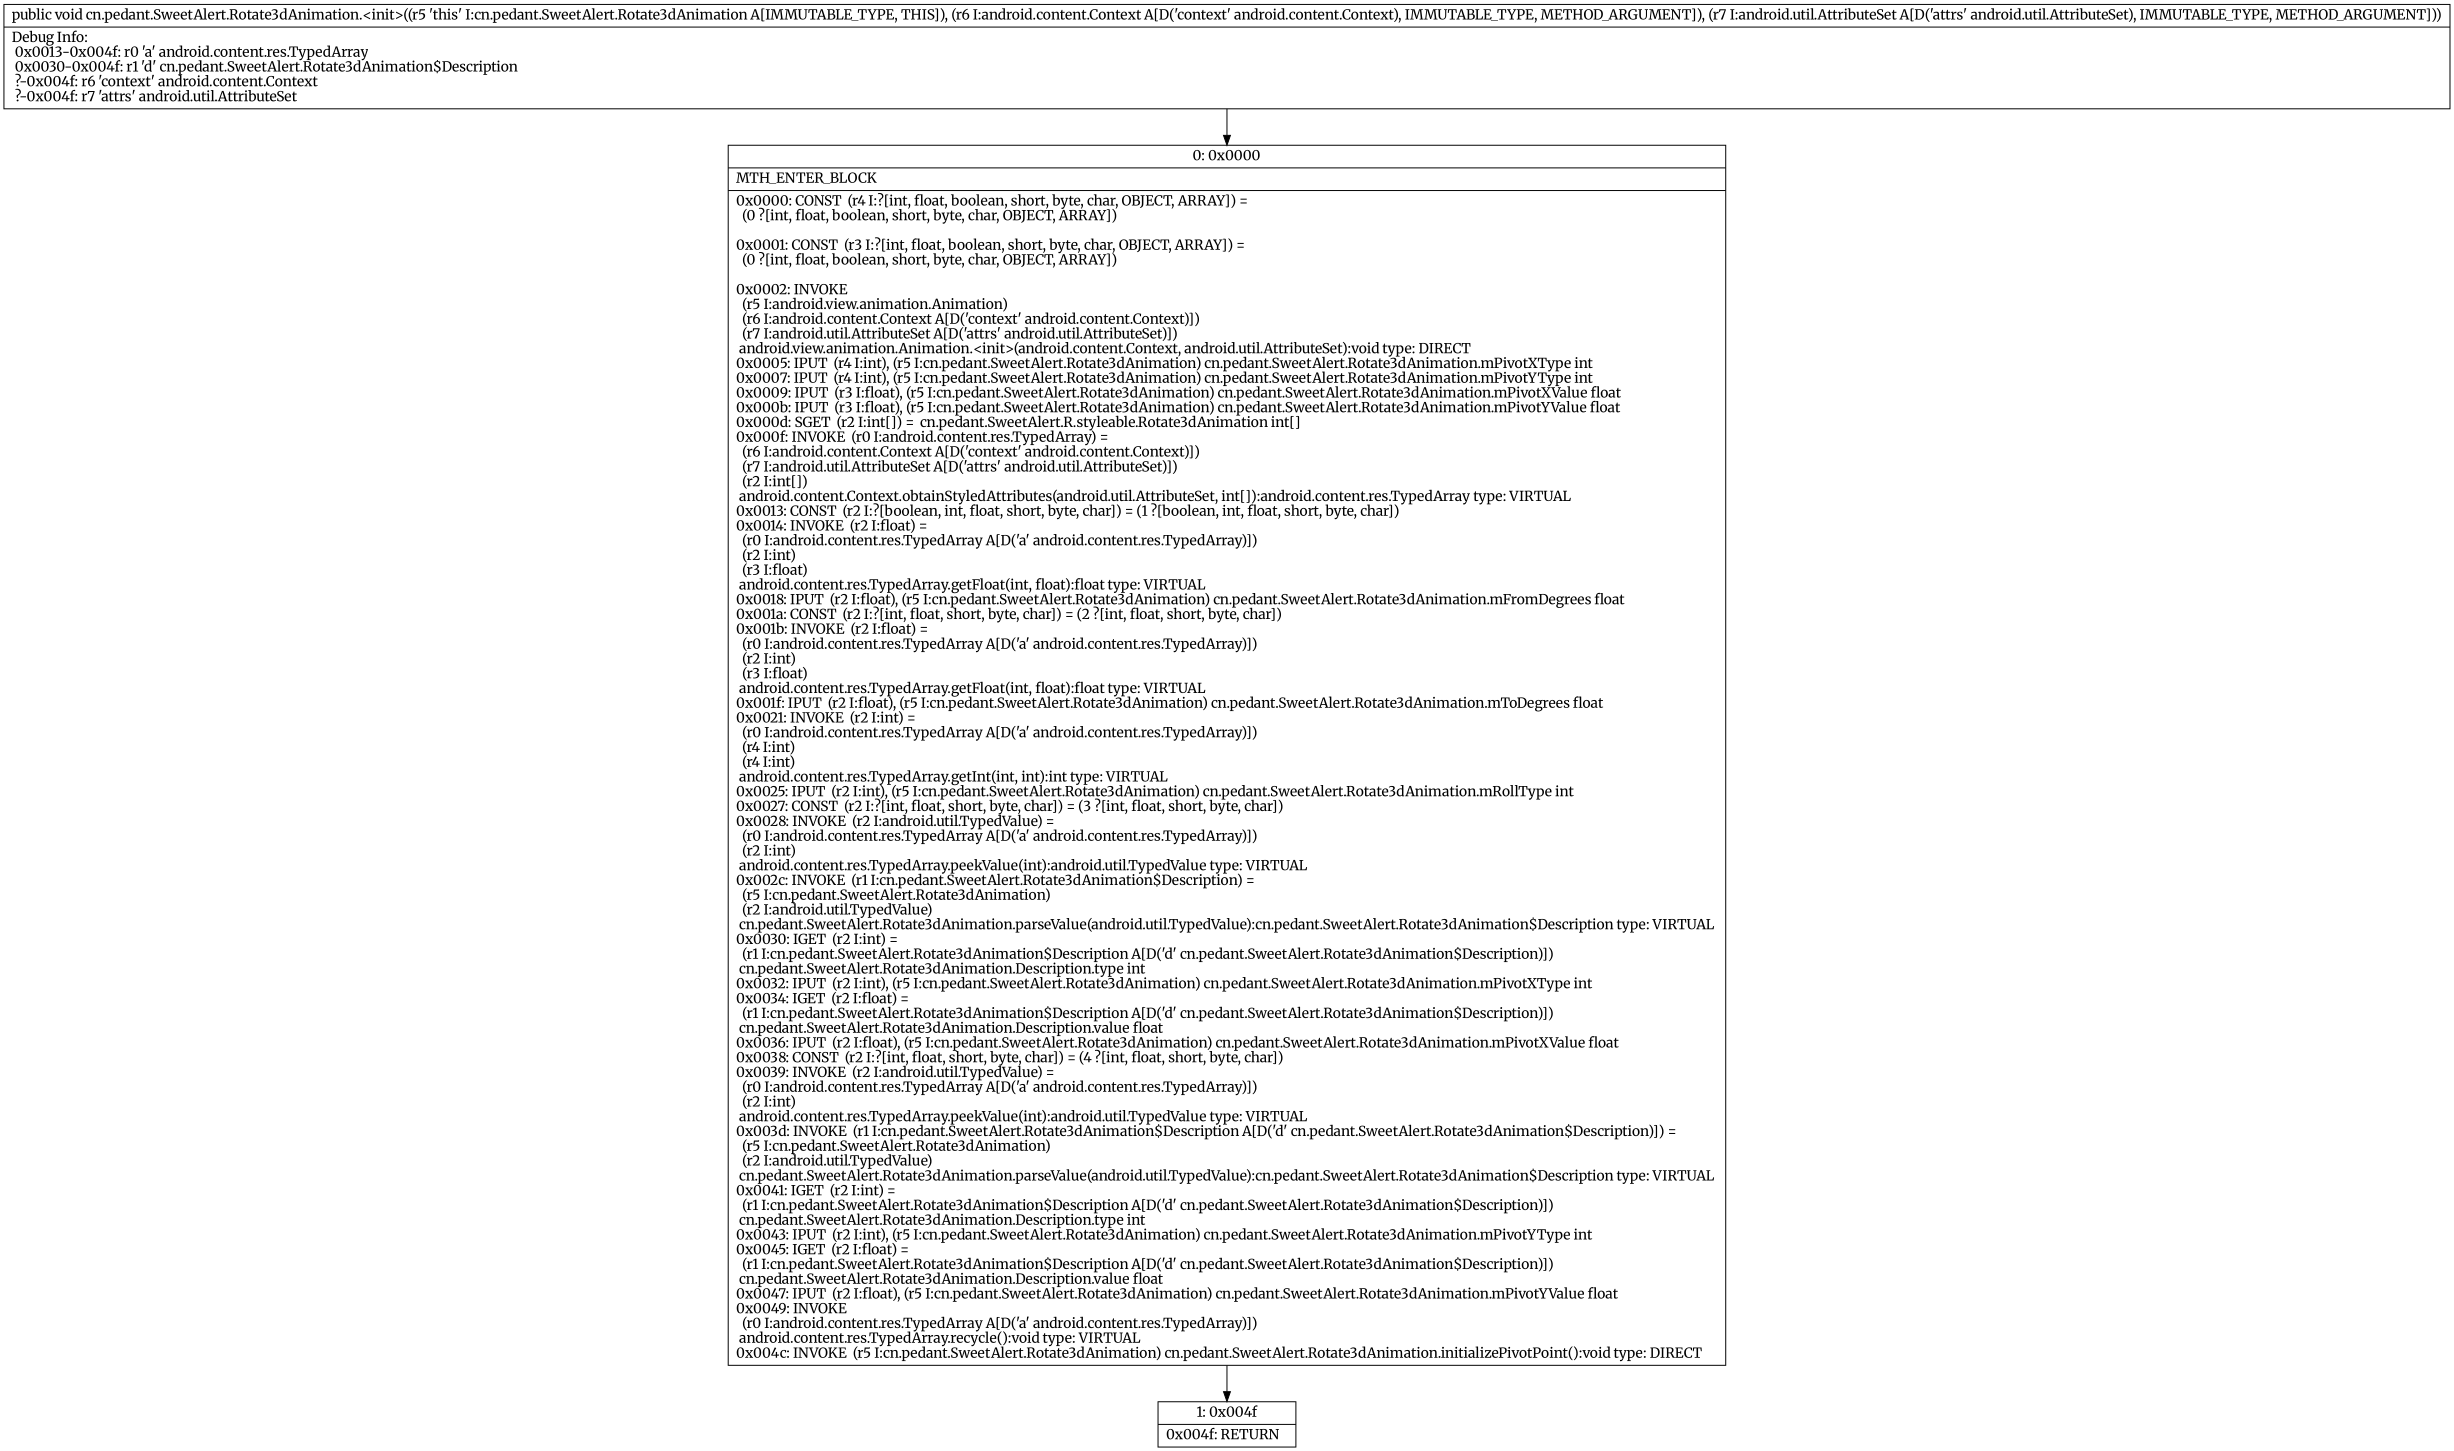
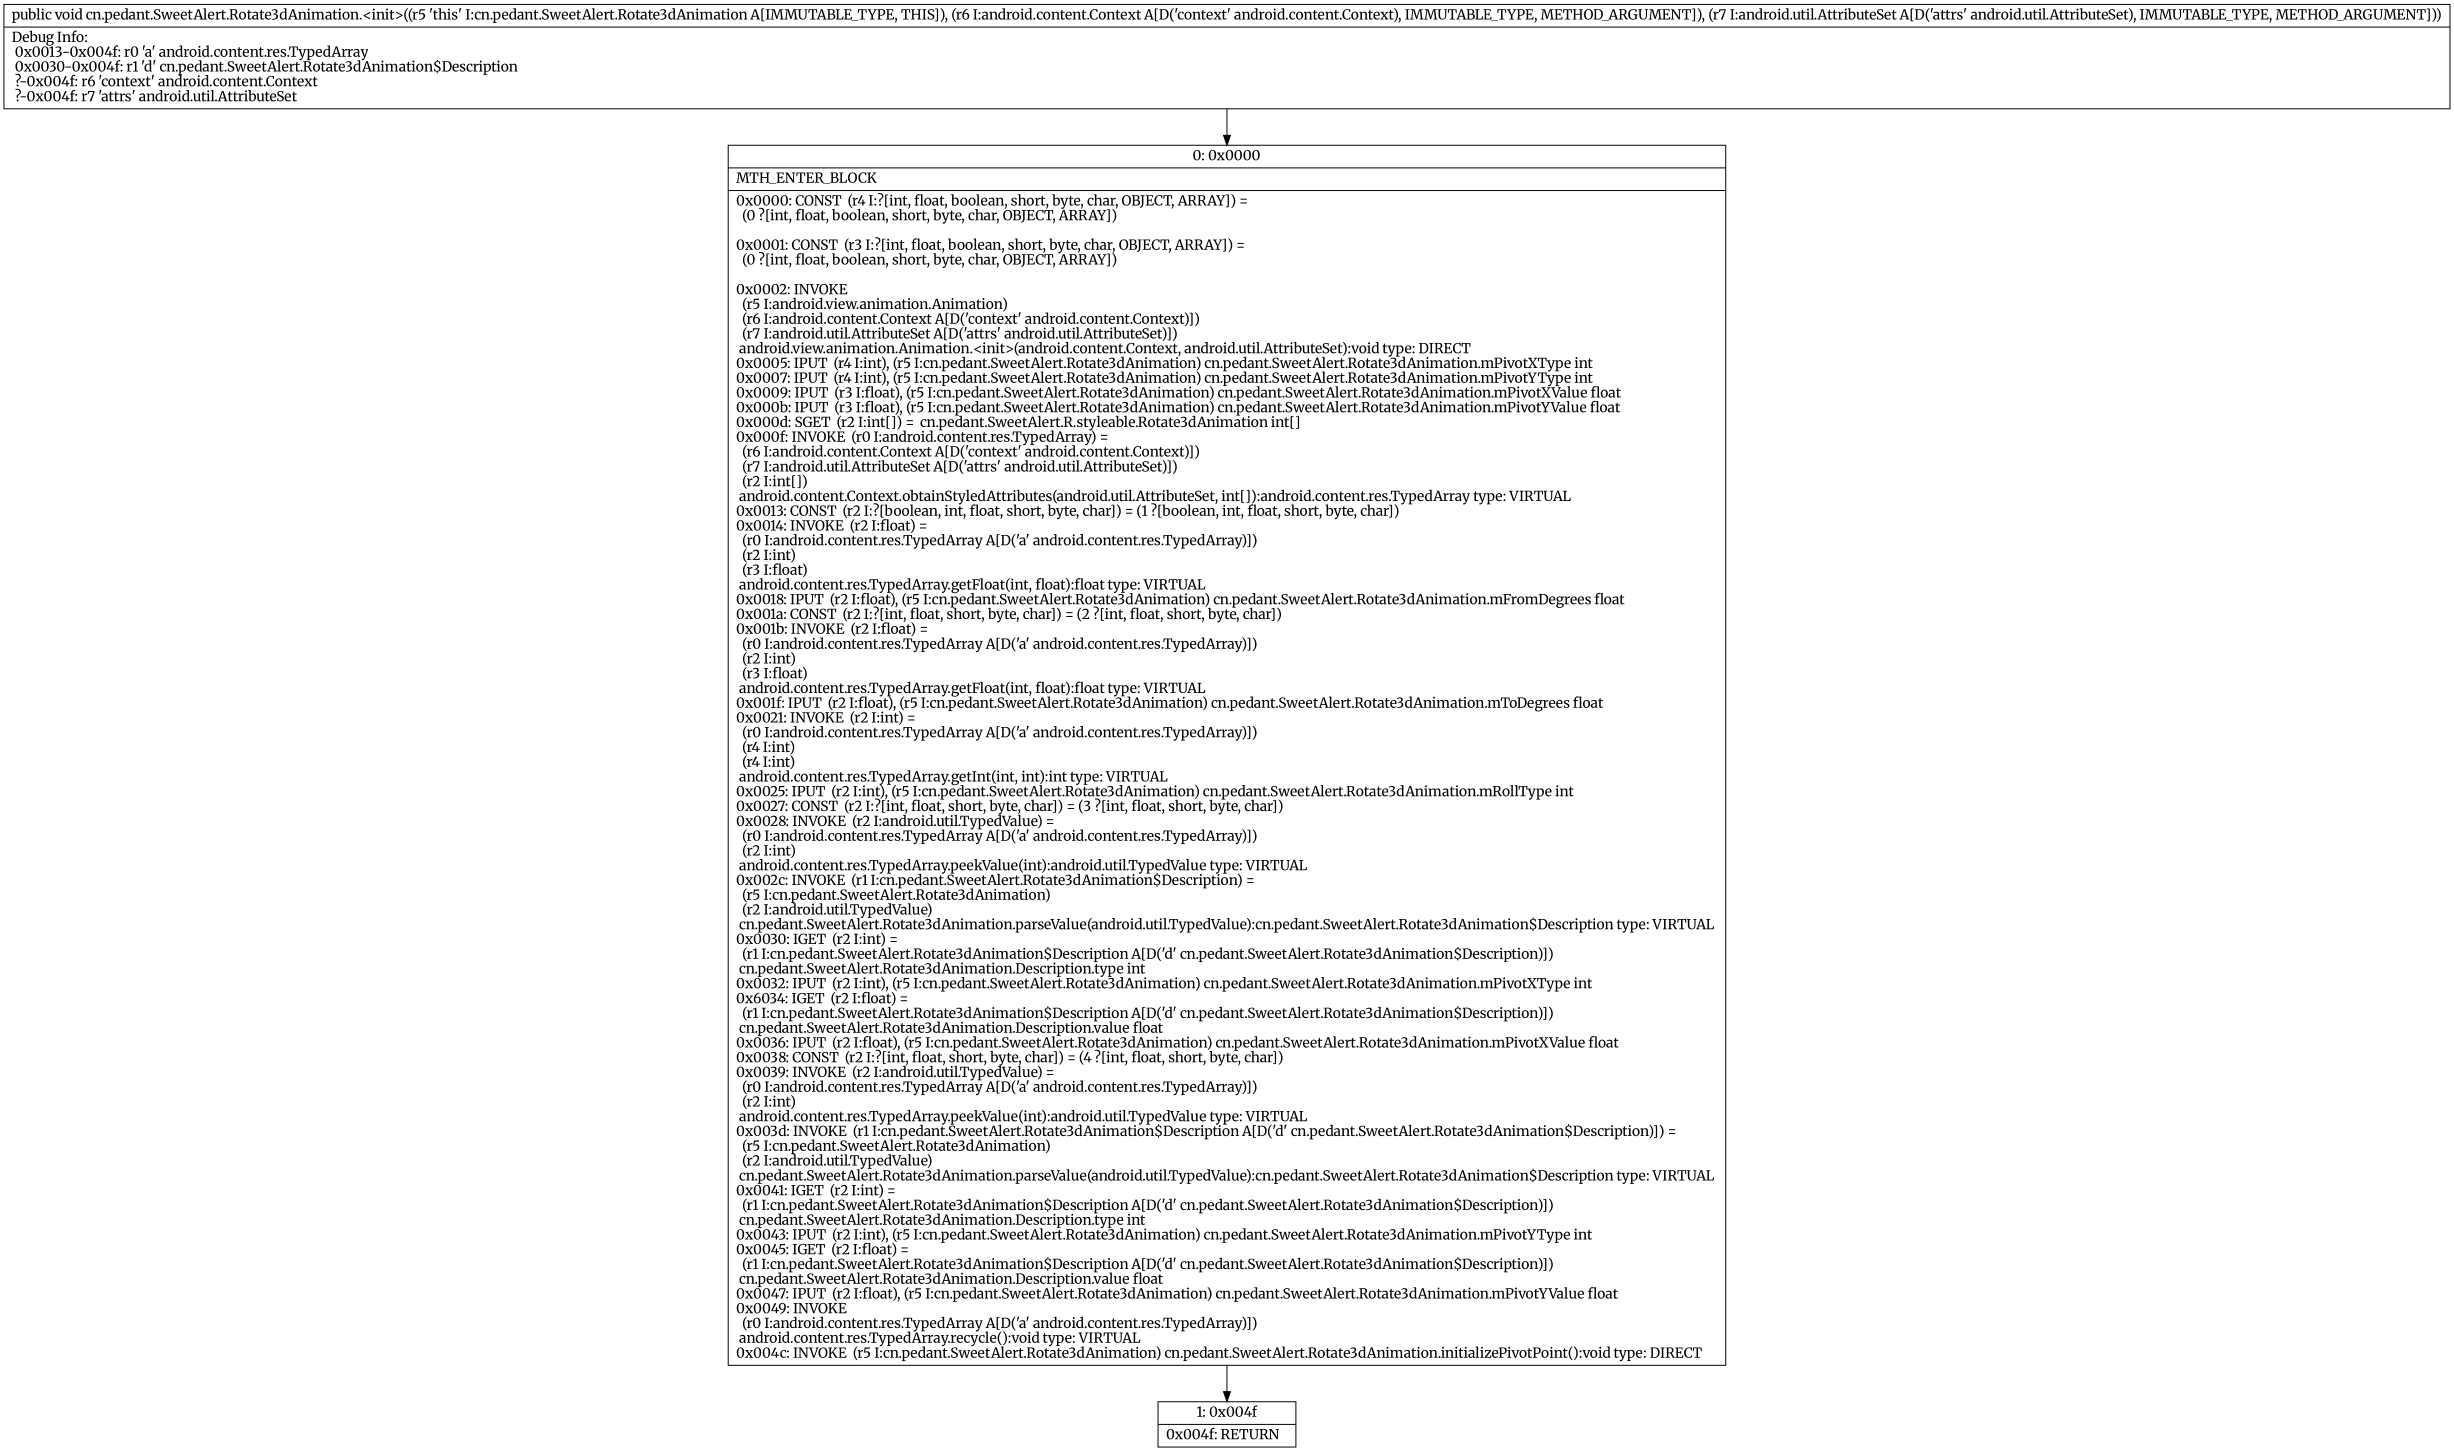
node "0: 0x0000": text "0x0034: IGET  (r2 I:float) =" -> "0x6034: IGET  (r2 I:float) ="
